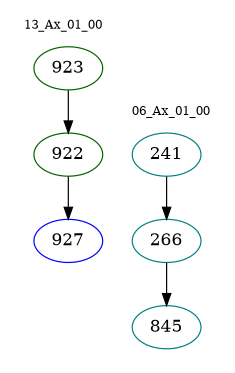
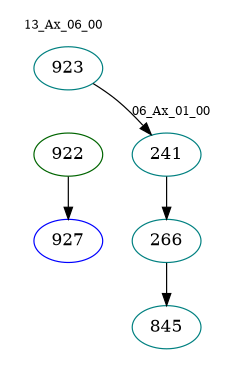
cluster "13_Ax_01_00": label "13_Ax_01_00" -> "13_Ax_06_00"
node "923": color darkgreen -> teal
edge "923" -> "922": now "923" -> "241"
